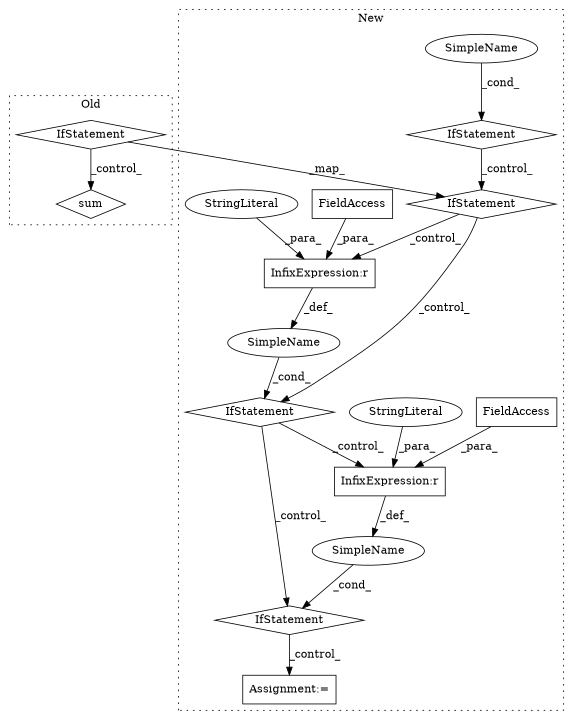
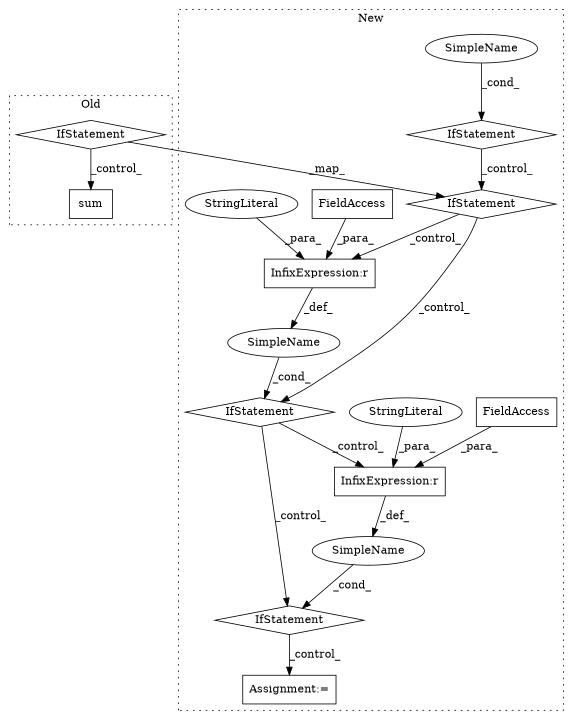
node "sum": shape diamond -> box
